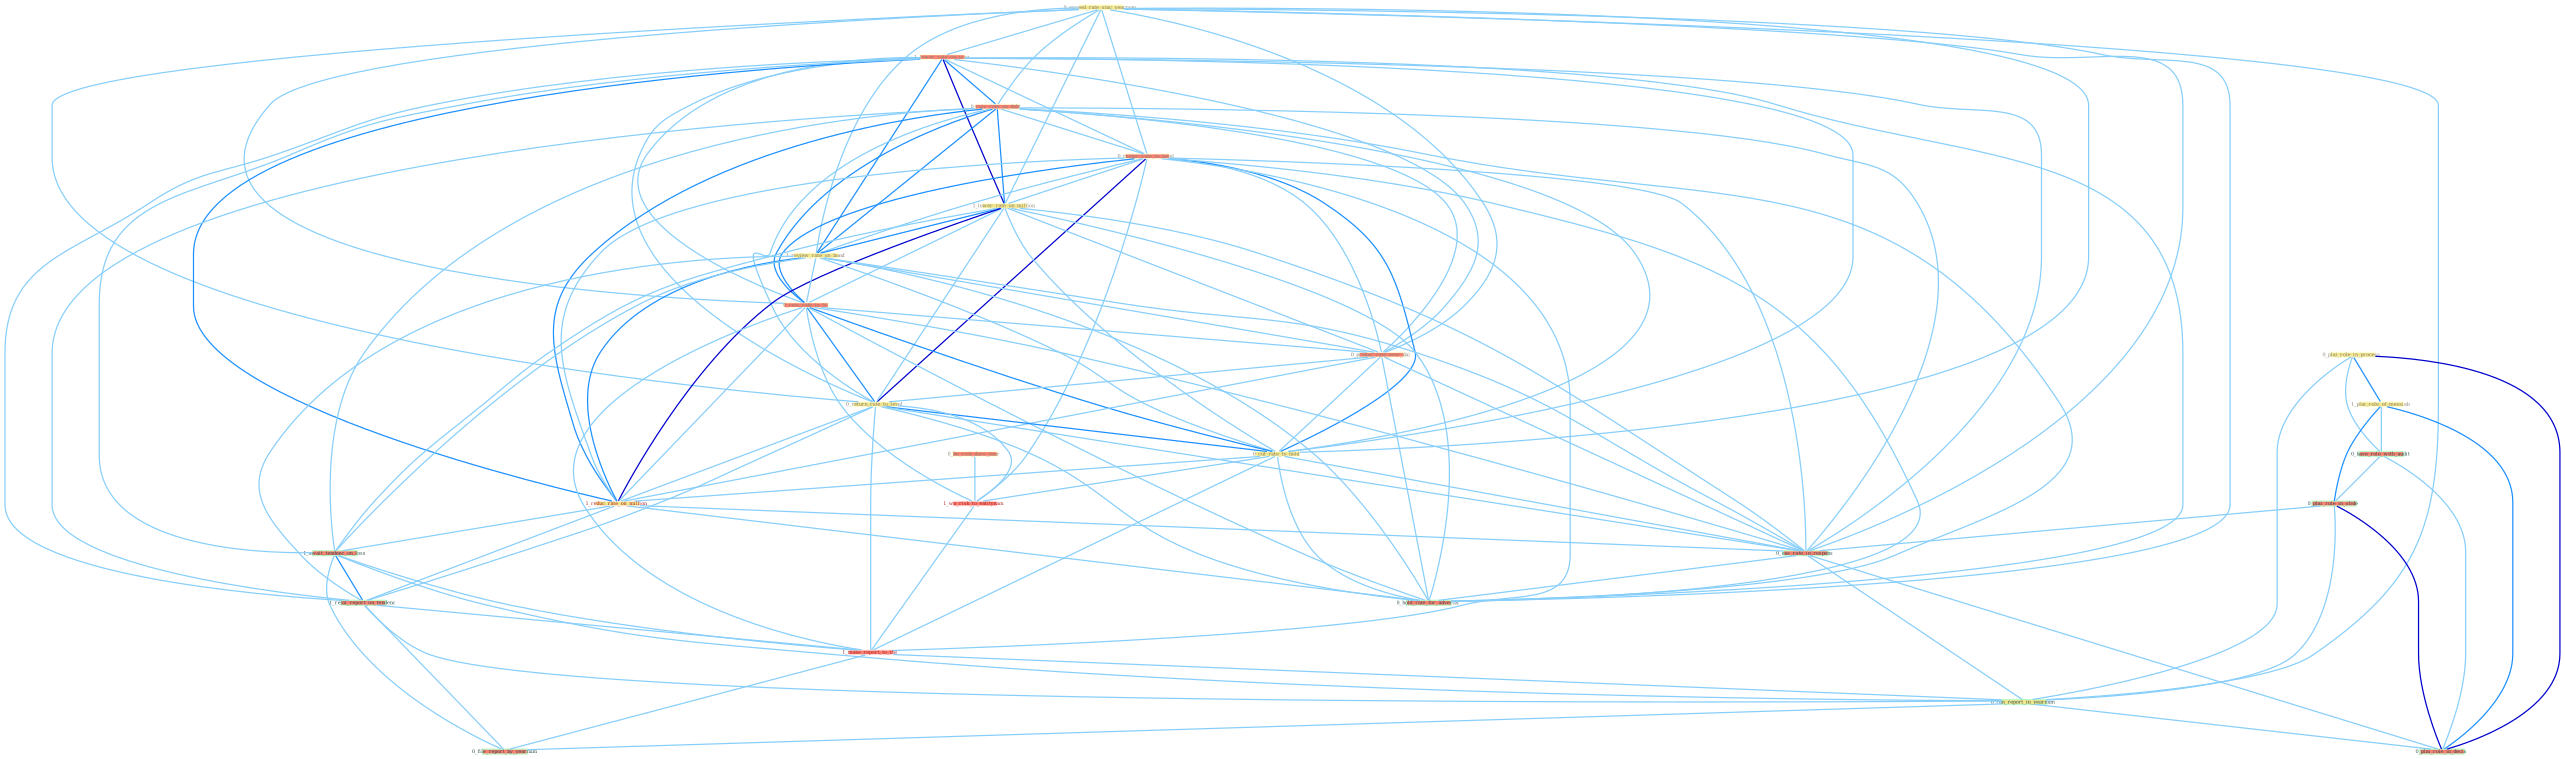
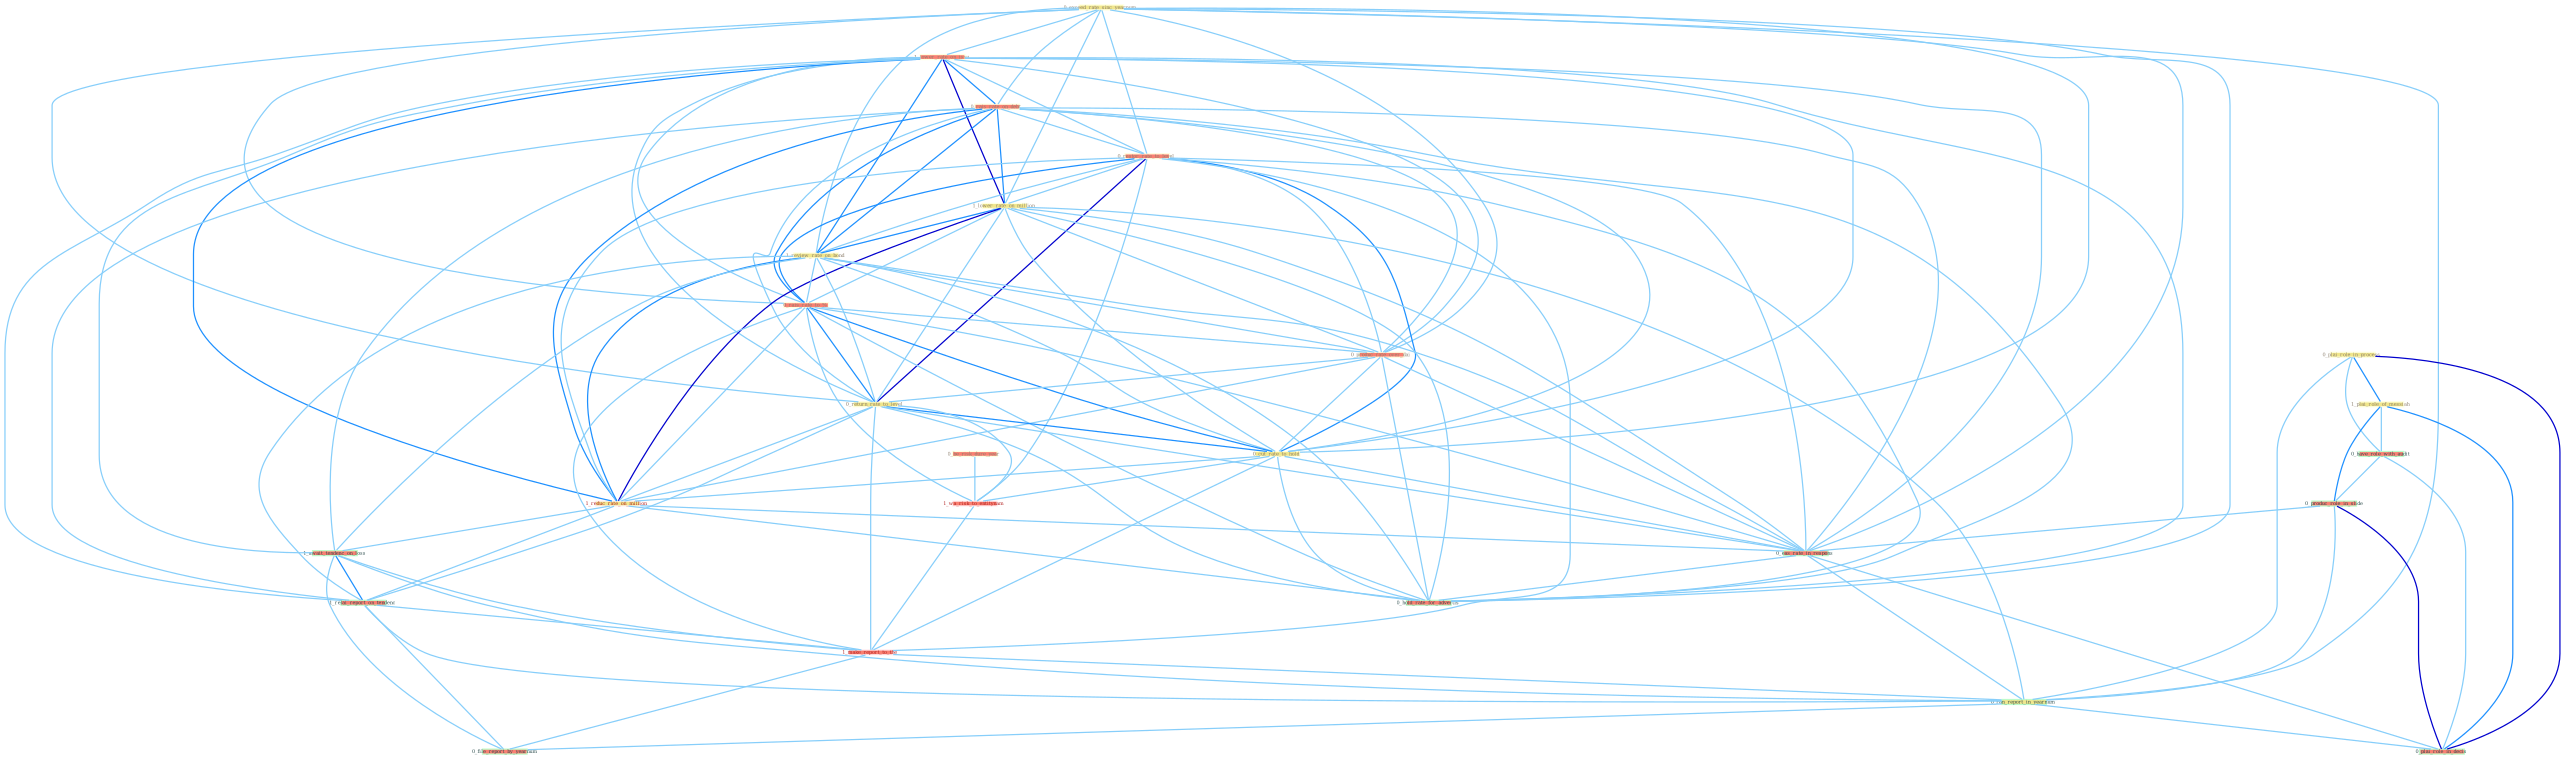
edge "1_lower_rate_on_million" -- "1_await_tendenc_on_loss": now "1_lower_rate_on_million" -- "0_ran_report_in_yearnum"
edge "1_review_rate_on_bond" -- "0_return_rate_to_level": added
node "0_plai_role_in_slide": label "0_plai_role_in_slide" -> "0_produc_role_in_slide"
